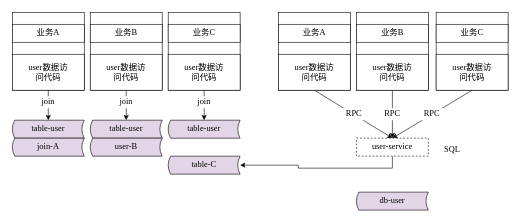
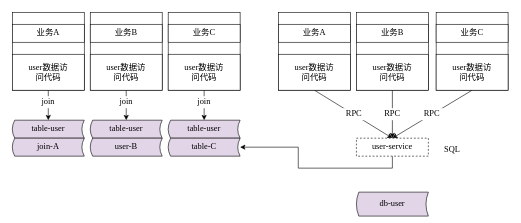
node "table-C": moved (204, 165) -> (204, 147)
node "db-user": size 72x18 -> 72x24
